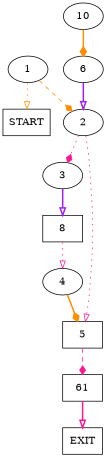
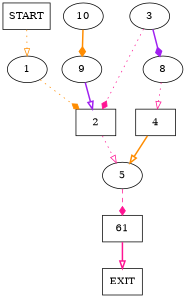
node "6": label "6" -> "9"
edge "1" -> "START": reversed
edge "1" -> "2": style dashed -> dotted
node "2": shape ellipse -> box
edge "2" -> "3": reversed
edge "3" -> "8": arrowhead onormal -> diamond
node "8": shape box -> ellipse
node "4": shape ellipse -> box
edge "4" -> "5": arrowhead diamond -> onormal
node "5": shape box -> ellipse
